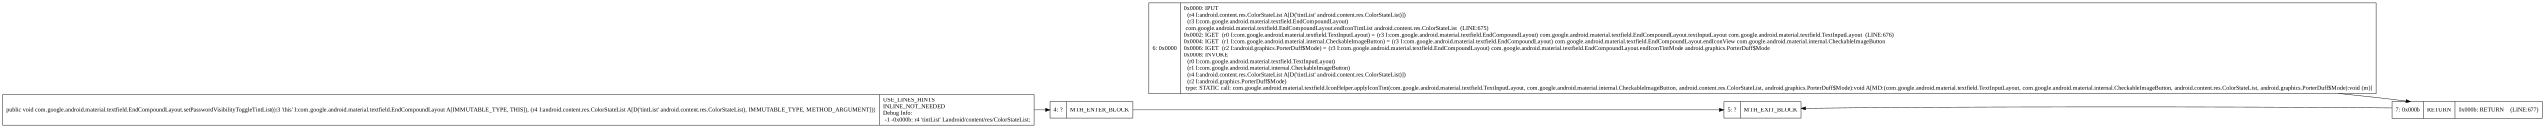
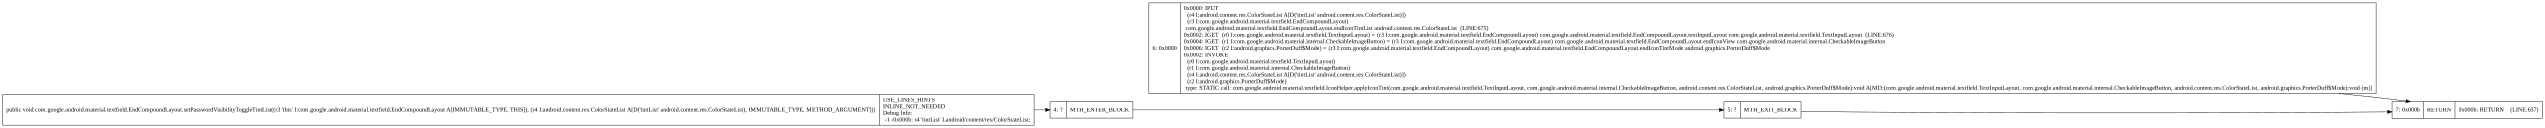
node "6: 0x0000": text "0x0008: INVOKE" -> "0x0002: INVOKE"
edge "7: 0x000b" -> "5: ?": reversed
node "7: 0x000b": text "0x000b: RETURN    (LINE:677)" -> "0x000b: RETURN    (LINE:637)"
